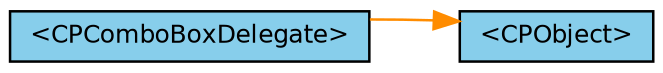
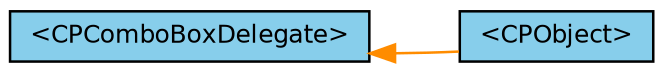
edge "<CPComboBoxDelegate>" -> "<CPObject>": reversed
